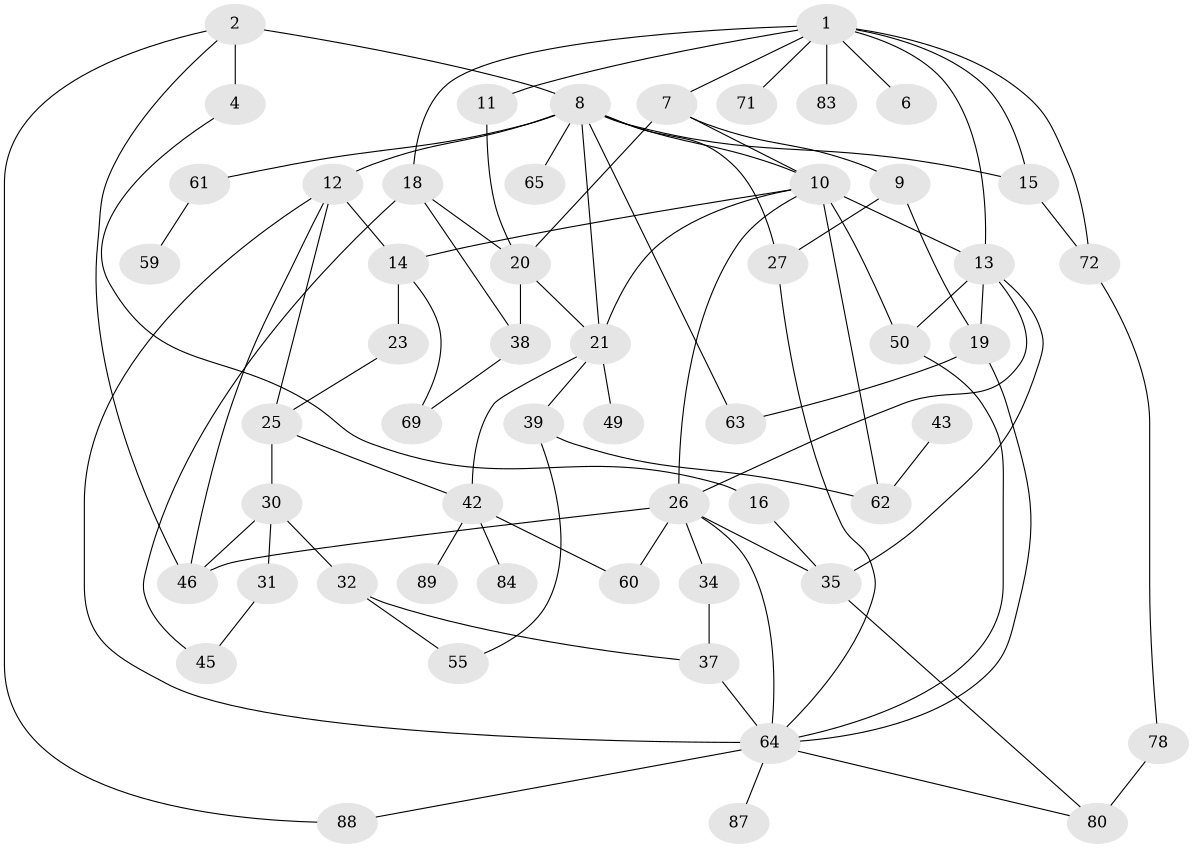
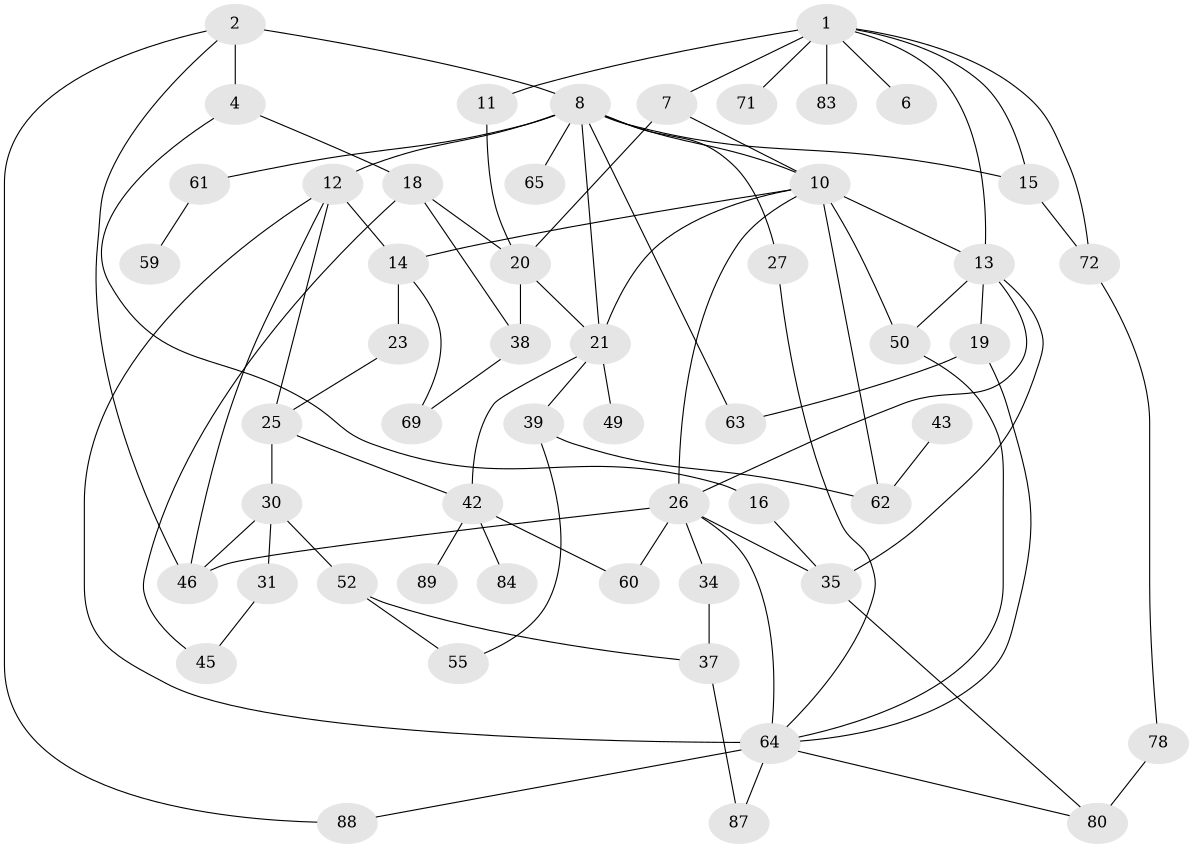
edge "1" -- "18": now "4" -- "18"
node "9": removed
node "32": label "32" -> "52"
edge "37" -- "64": now "37" -- "87"
